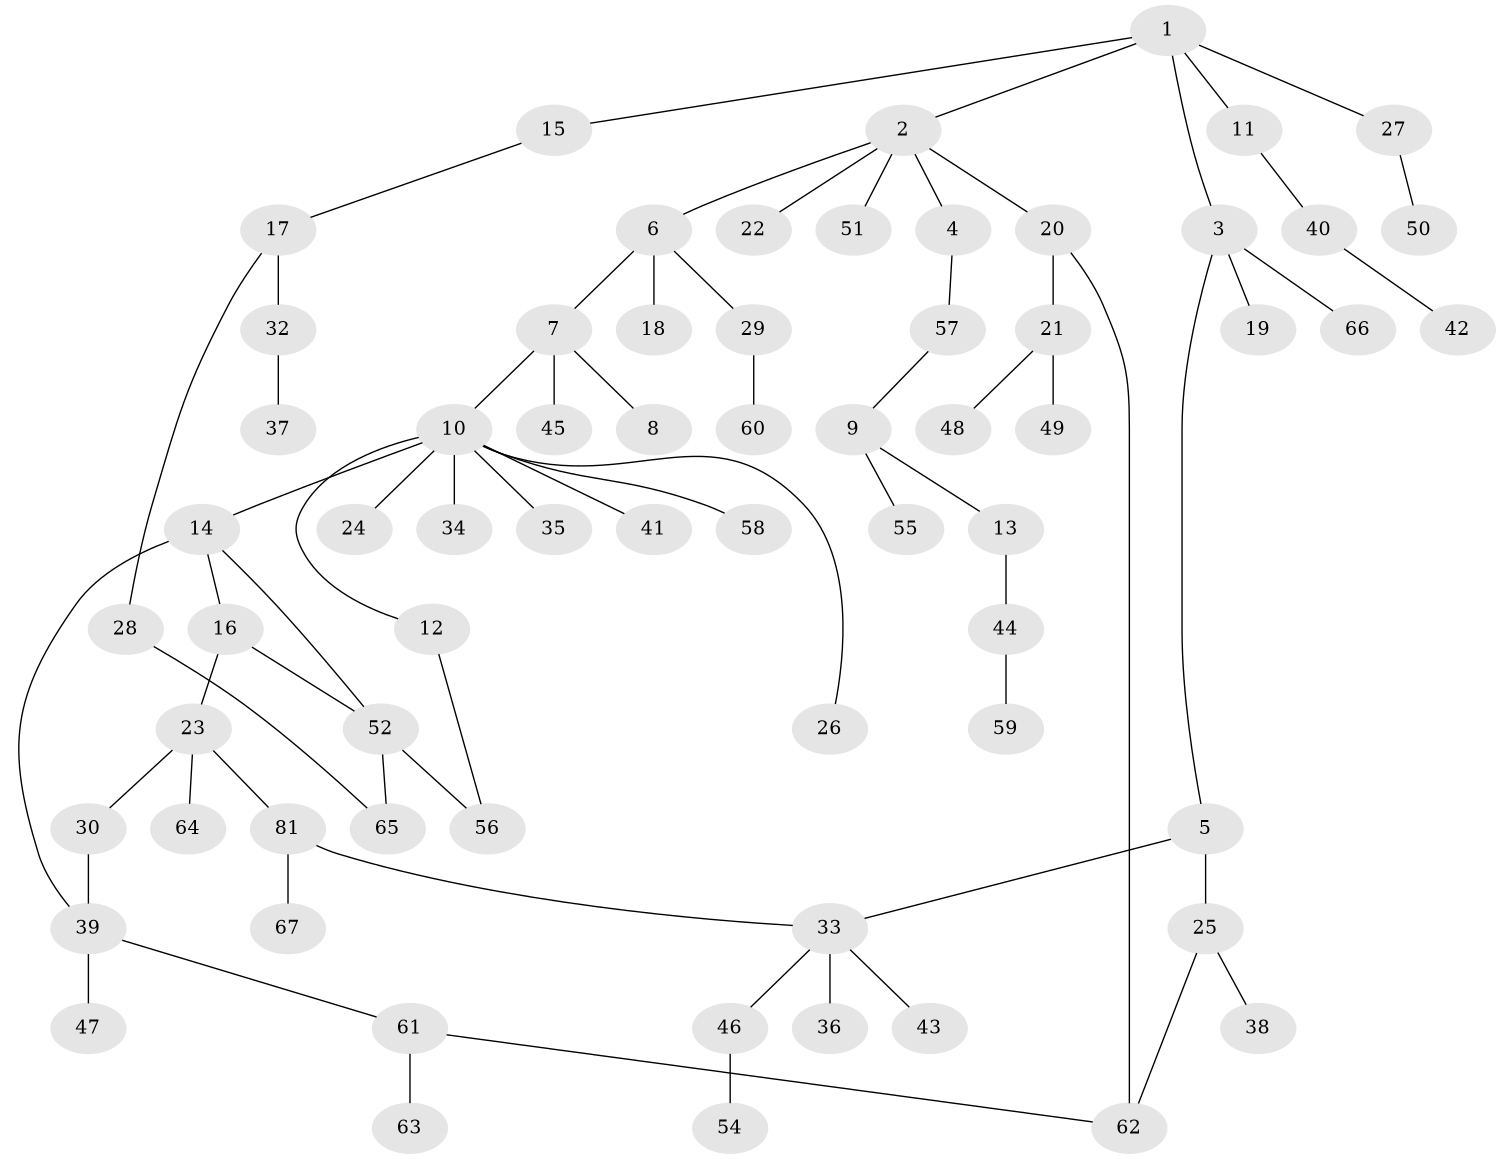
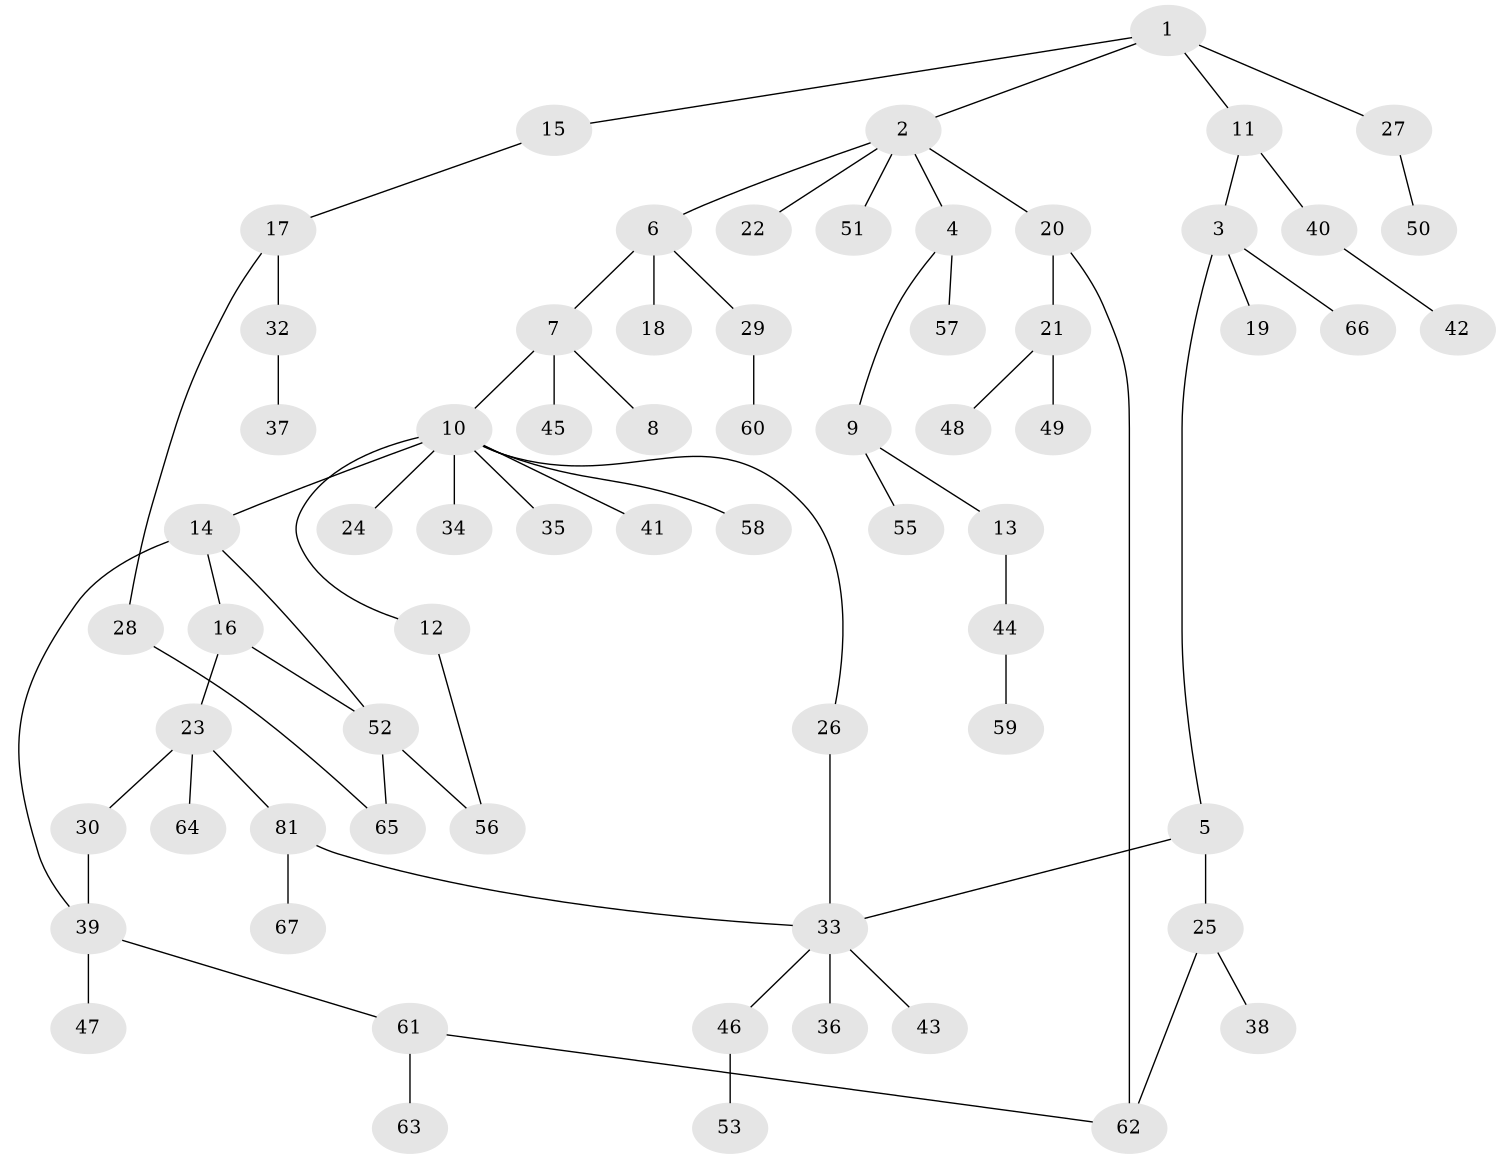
edge "1" -- "3": now "11" -- "3"
edge "57" -- "9": now "4" -- "9"
edge "26" -- "33": added
node "54": label "54" -> "53"
